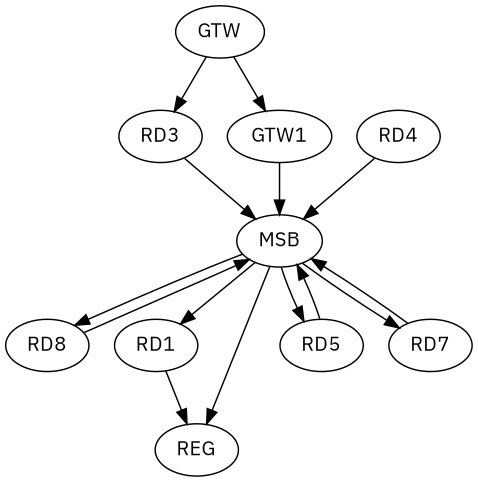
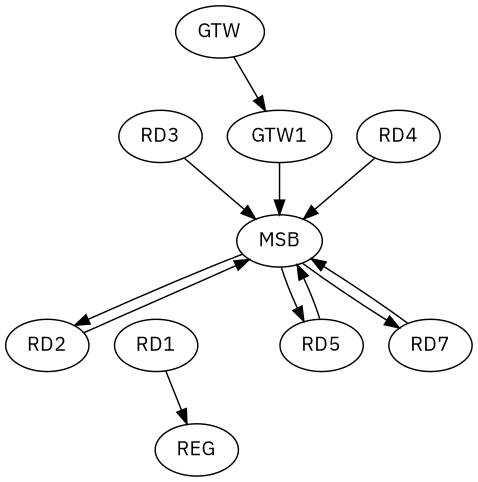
edge "GTW" -> "RD3": removed
edge "MSB" -> "RD1": removed
edge "MSB" -> "REG": removed
node "RD8": label "RD8" -> "RD2"
